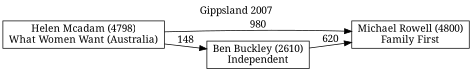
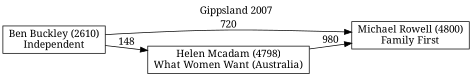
edge "Ben Buckley (2610) Independent" -> "Michael Rowell (4800) Family First": label "620" -> "720"
edge "Helen Mcadam (4798) What Women Want (Australia)" -> "Ben Buckley (2610) Independent": reversed
